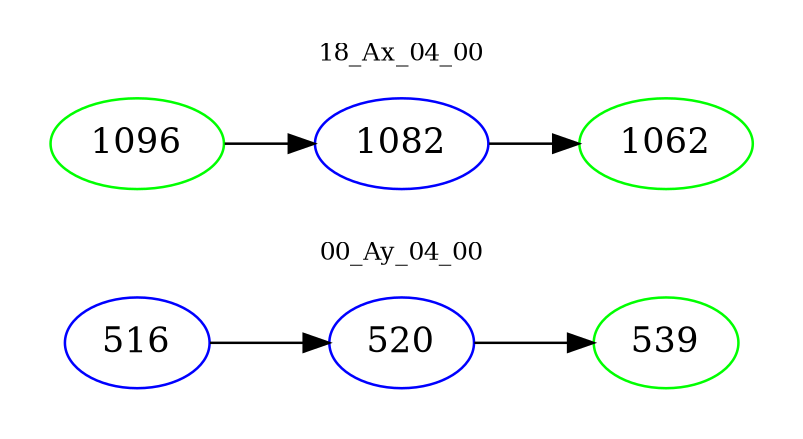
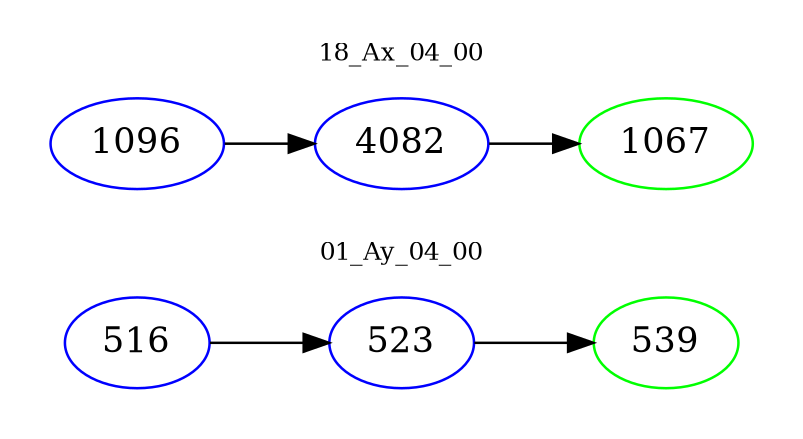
node "1096": color green -> blue
node "1082": label "1082" -> "4082"
node "1062": label "1062" -> "1067"
cluster "00_Ay_04_00": label "00_Ay_04_00" -> "01_Ay_04_00"
node "520": label "520" -> "523"
